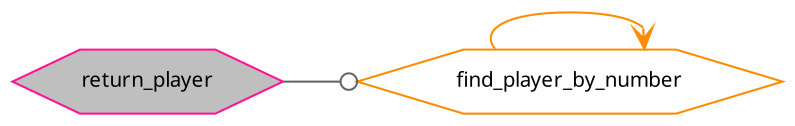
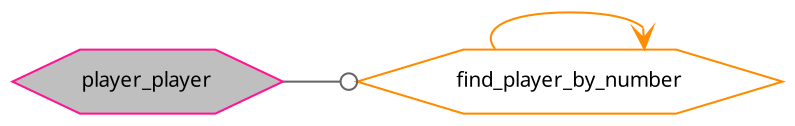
node "return_player": label "return_player" -> "player_player"
